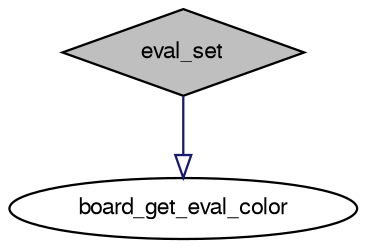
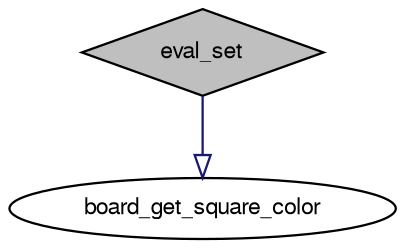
node "board_get_eval_color": label "board_get_eval_color" -> "board_get_square_color"
